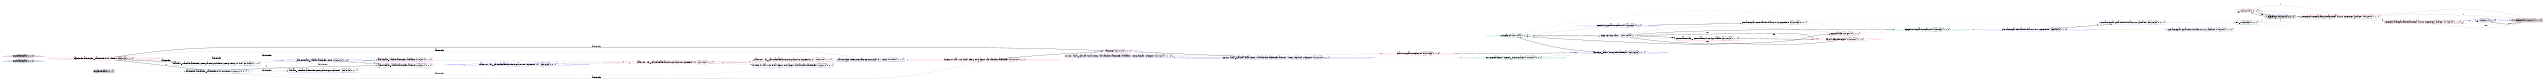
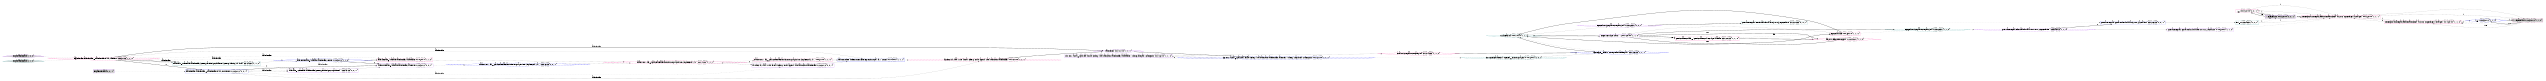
edge "expected.add(file)@@@23@@@['1', '1', '0']" -> "rows.forEach(null)@@@17@@@['1', '1', '1']": style dotted -> bold
